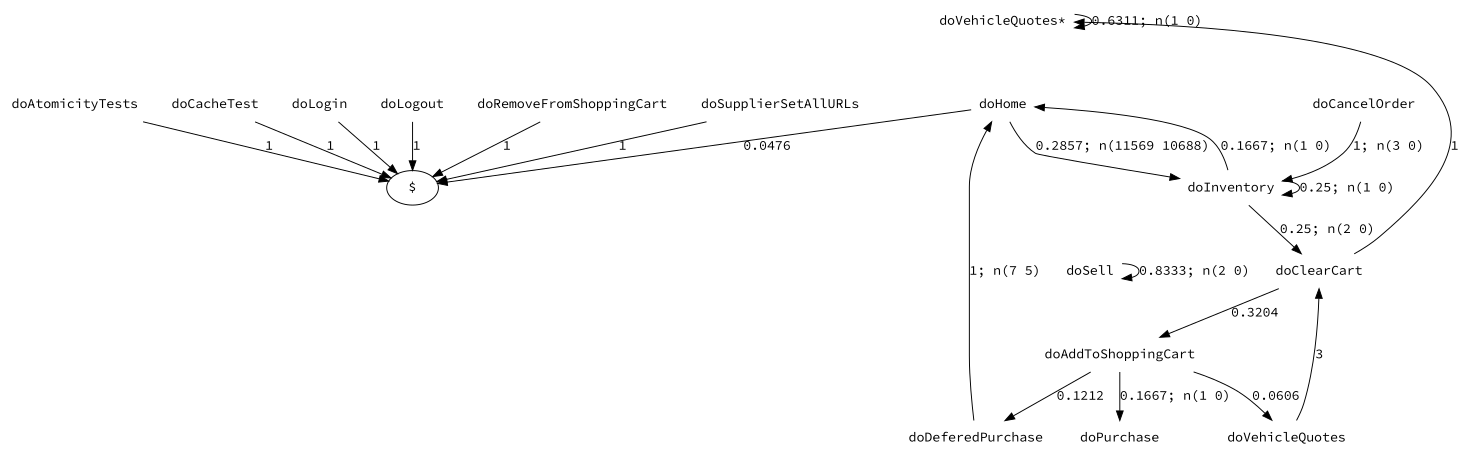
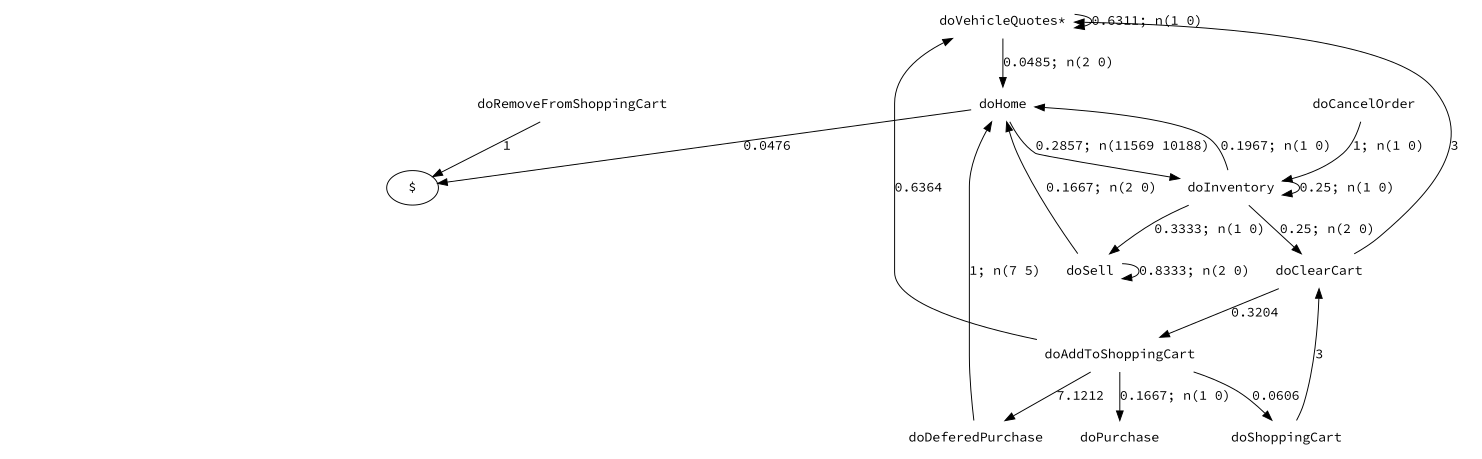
edge "doVehicleQuotes*" -> "doHome": added, label "0.0485; n(2 0)"
node "doAtomicityTests": removed
node "doCacheTest": removed
node "doLogin": removed
node "doLogout": removed
node "doSupplierSetAllURLs": removed
edge "doHome" -> "doInventory": label "0.2857; n(11569 10688)" -> "0.2857; n(11569 10188)"
edge "doInventory" -> "doHome": label "0.1667; n(1 0)" -> "0.1967; n(1 0)"
edge "doCancelOrder" -> "doInventory": label "1; n(3 0)" -> "1; n(1 0)"
edge "doClearCart" -> "doVehicleQuotes*": label "1" -> "3"
edge "doSell" -> "doHome": added, label "0.1667; n(2 0)"
edge "doInventory" -> "doSell": added, label "0.3333; n(1 0)"
edge "doAddToShoppingCart" -> "doVehicleQuotes*": added, label "0.6364"
edge "doAddToShoppingCart" -> "doDeferedPurchase": label "0.1212" -> "7.1212"
node "doVehicleQuotes": label "doVehicleQuotes" -> "doShoppingCart"
